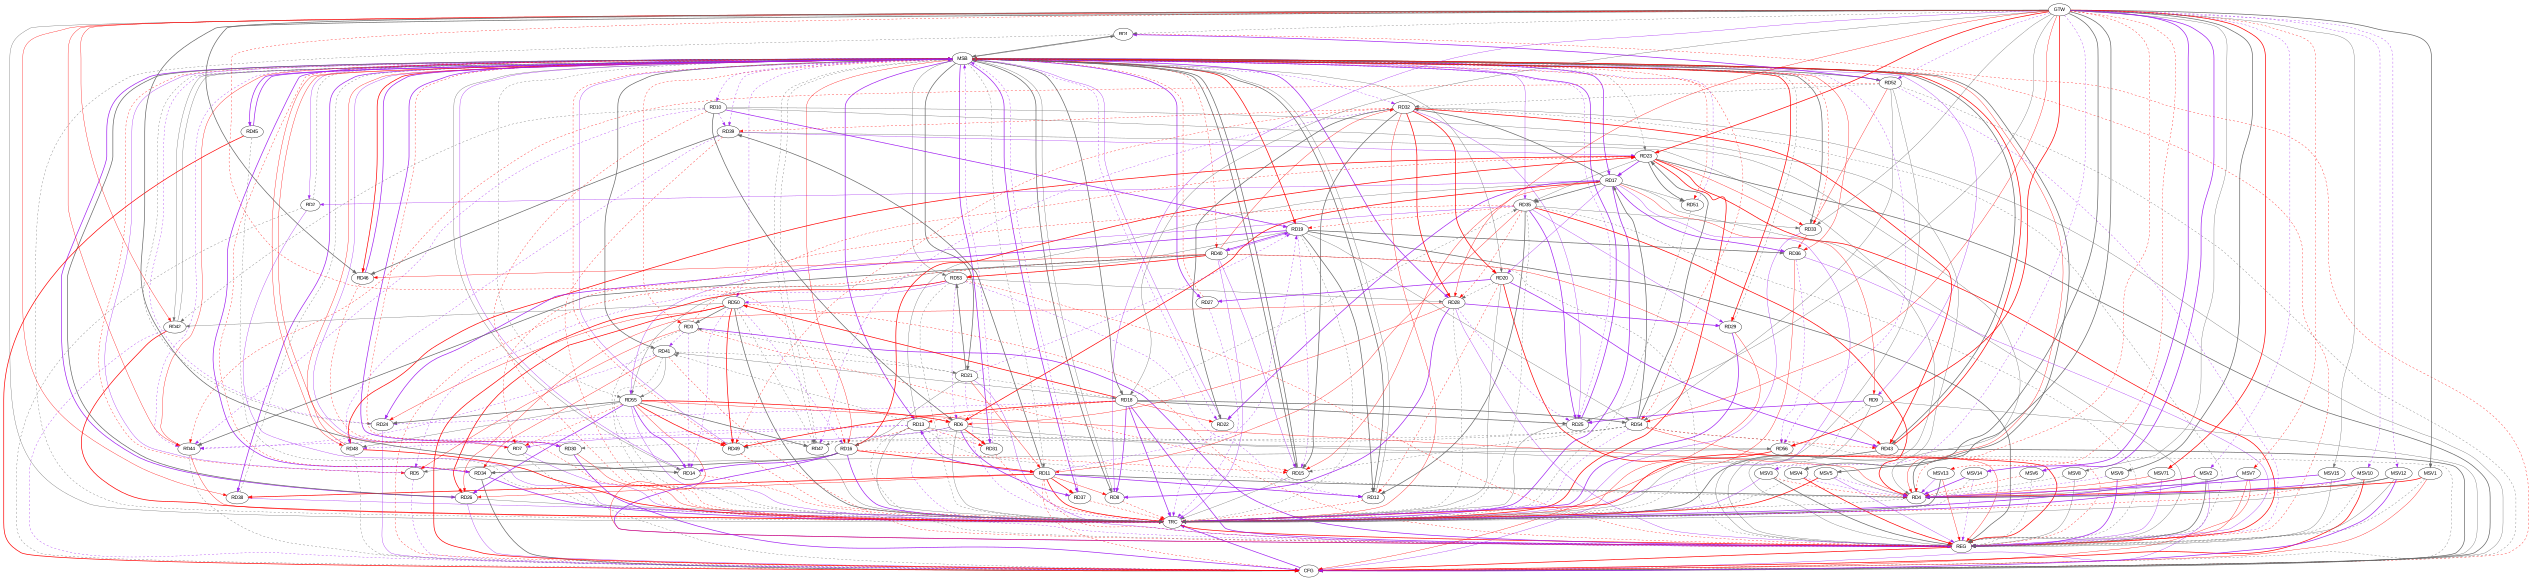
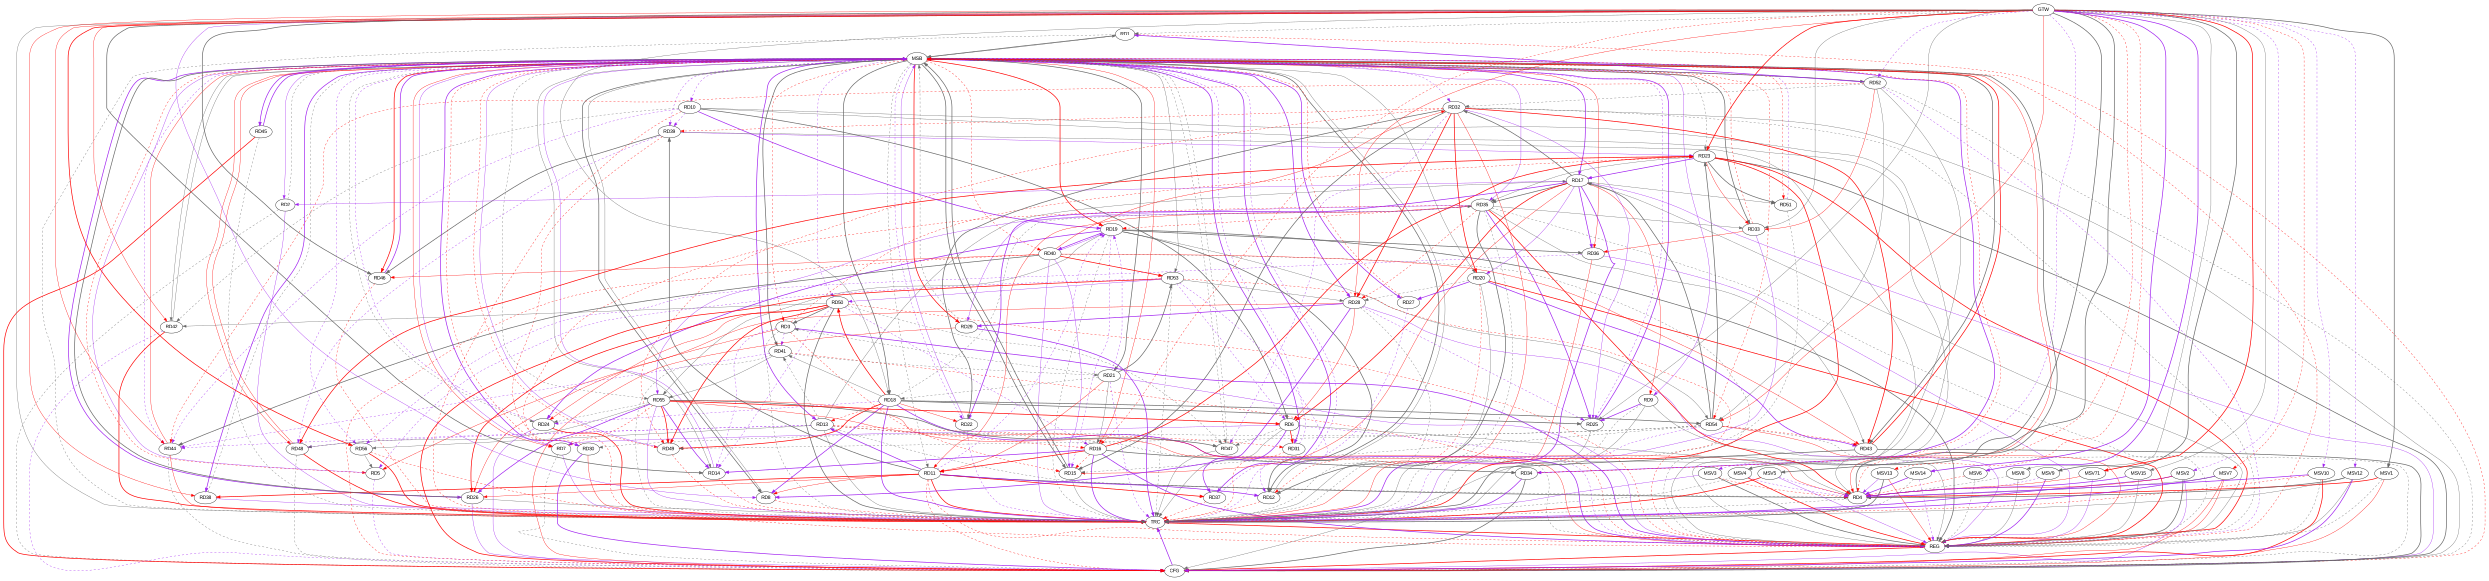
edge "RD35" -> "RD43": added
edge "RD41" -> "RD34": removed
edge "RD55" -> "RD24": style bold -> dashed
edge "RD24" -> "TRC": added
